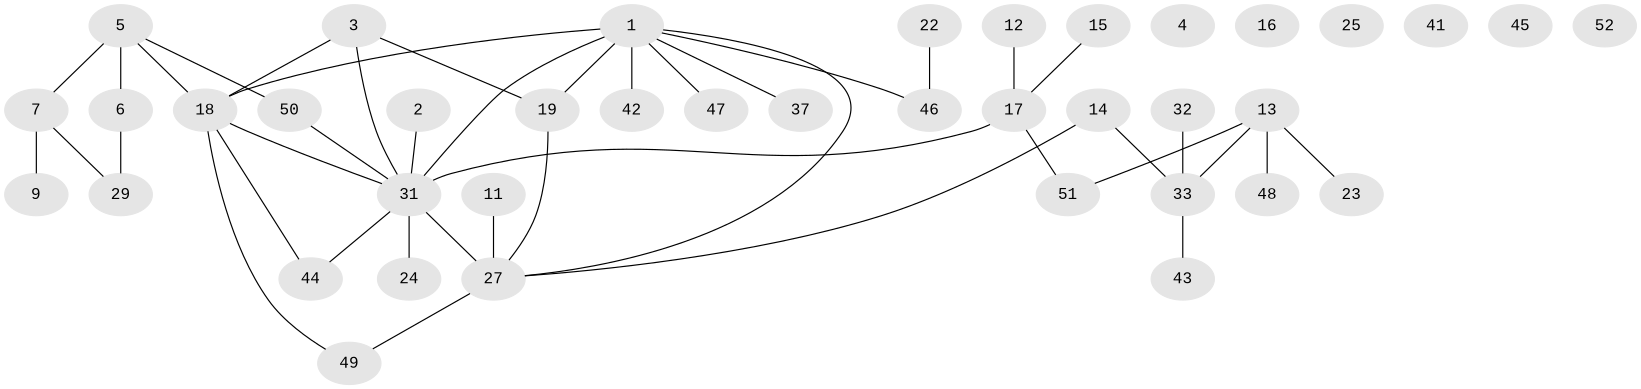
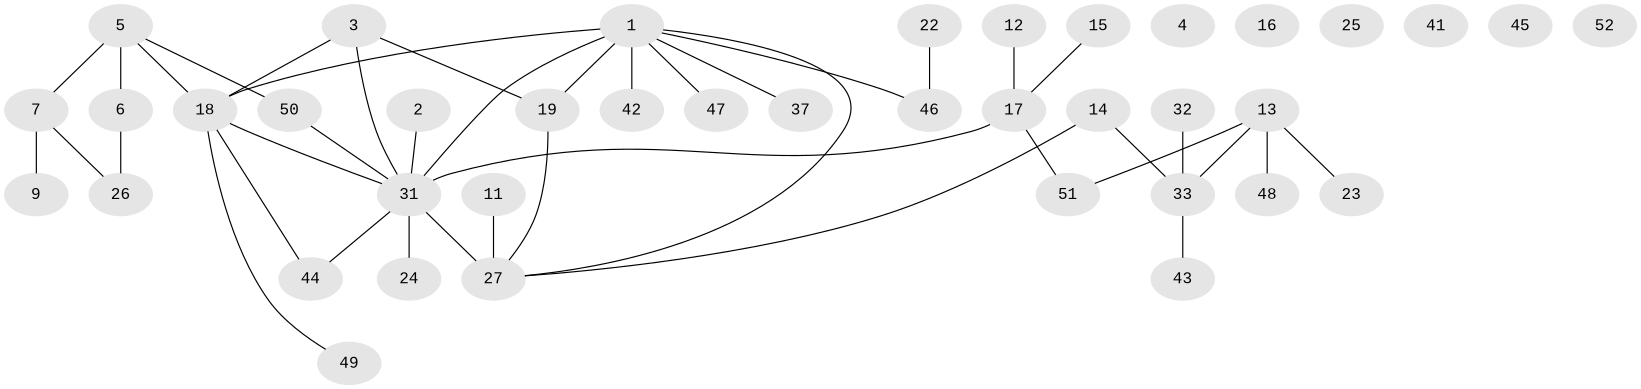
node "29": label "29" -> "26"
edge "27" -- "49": removed
